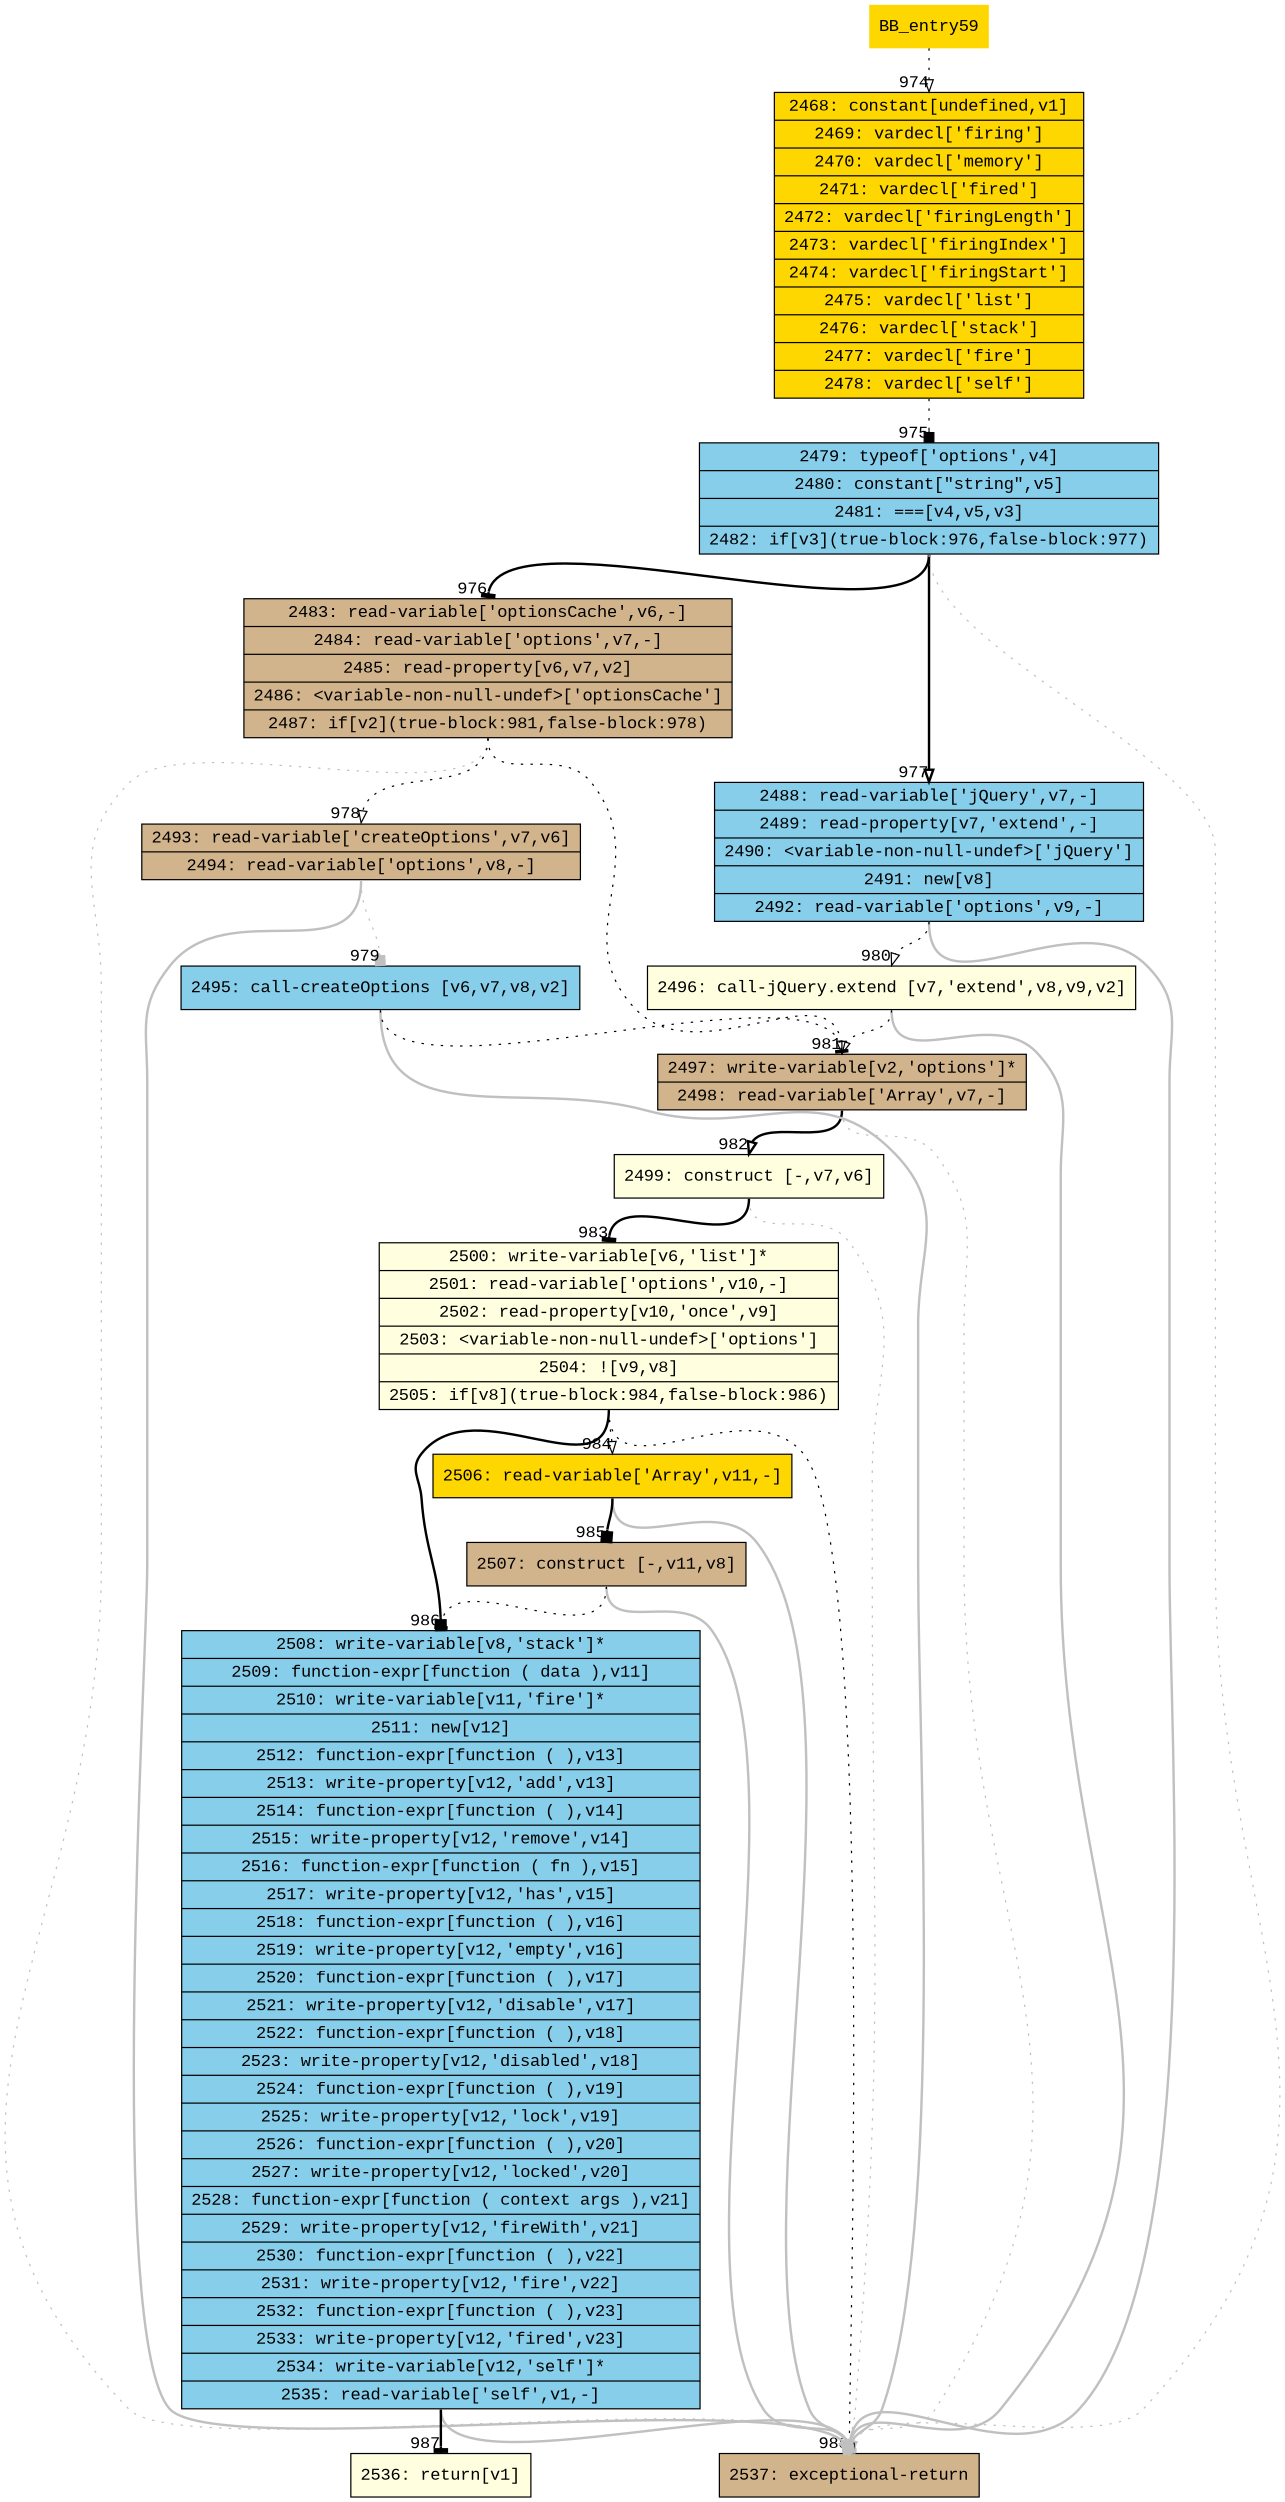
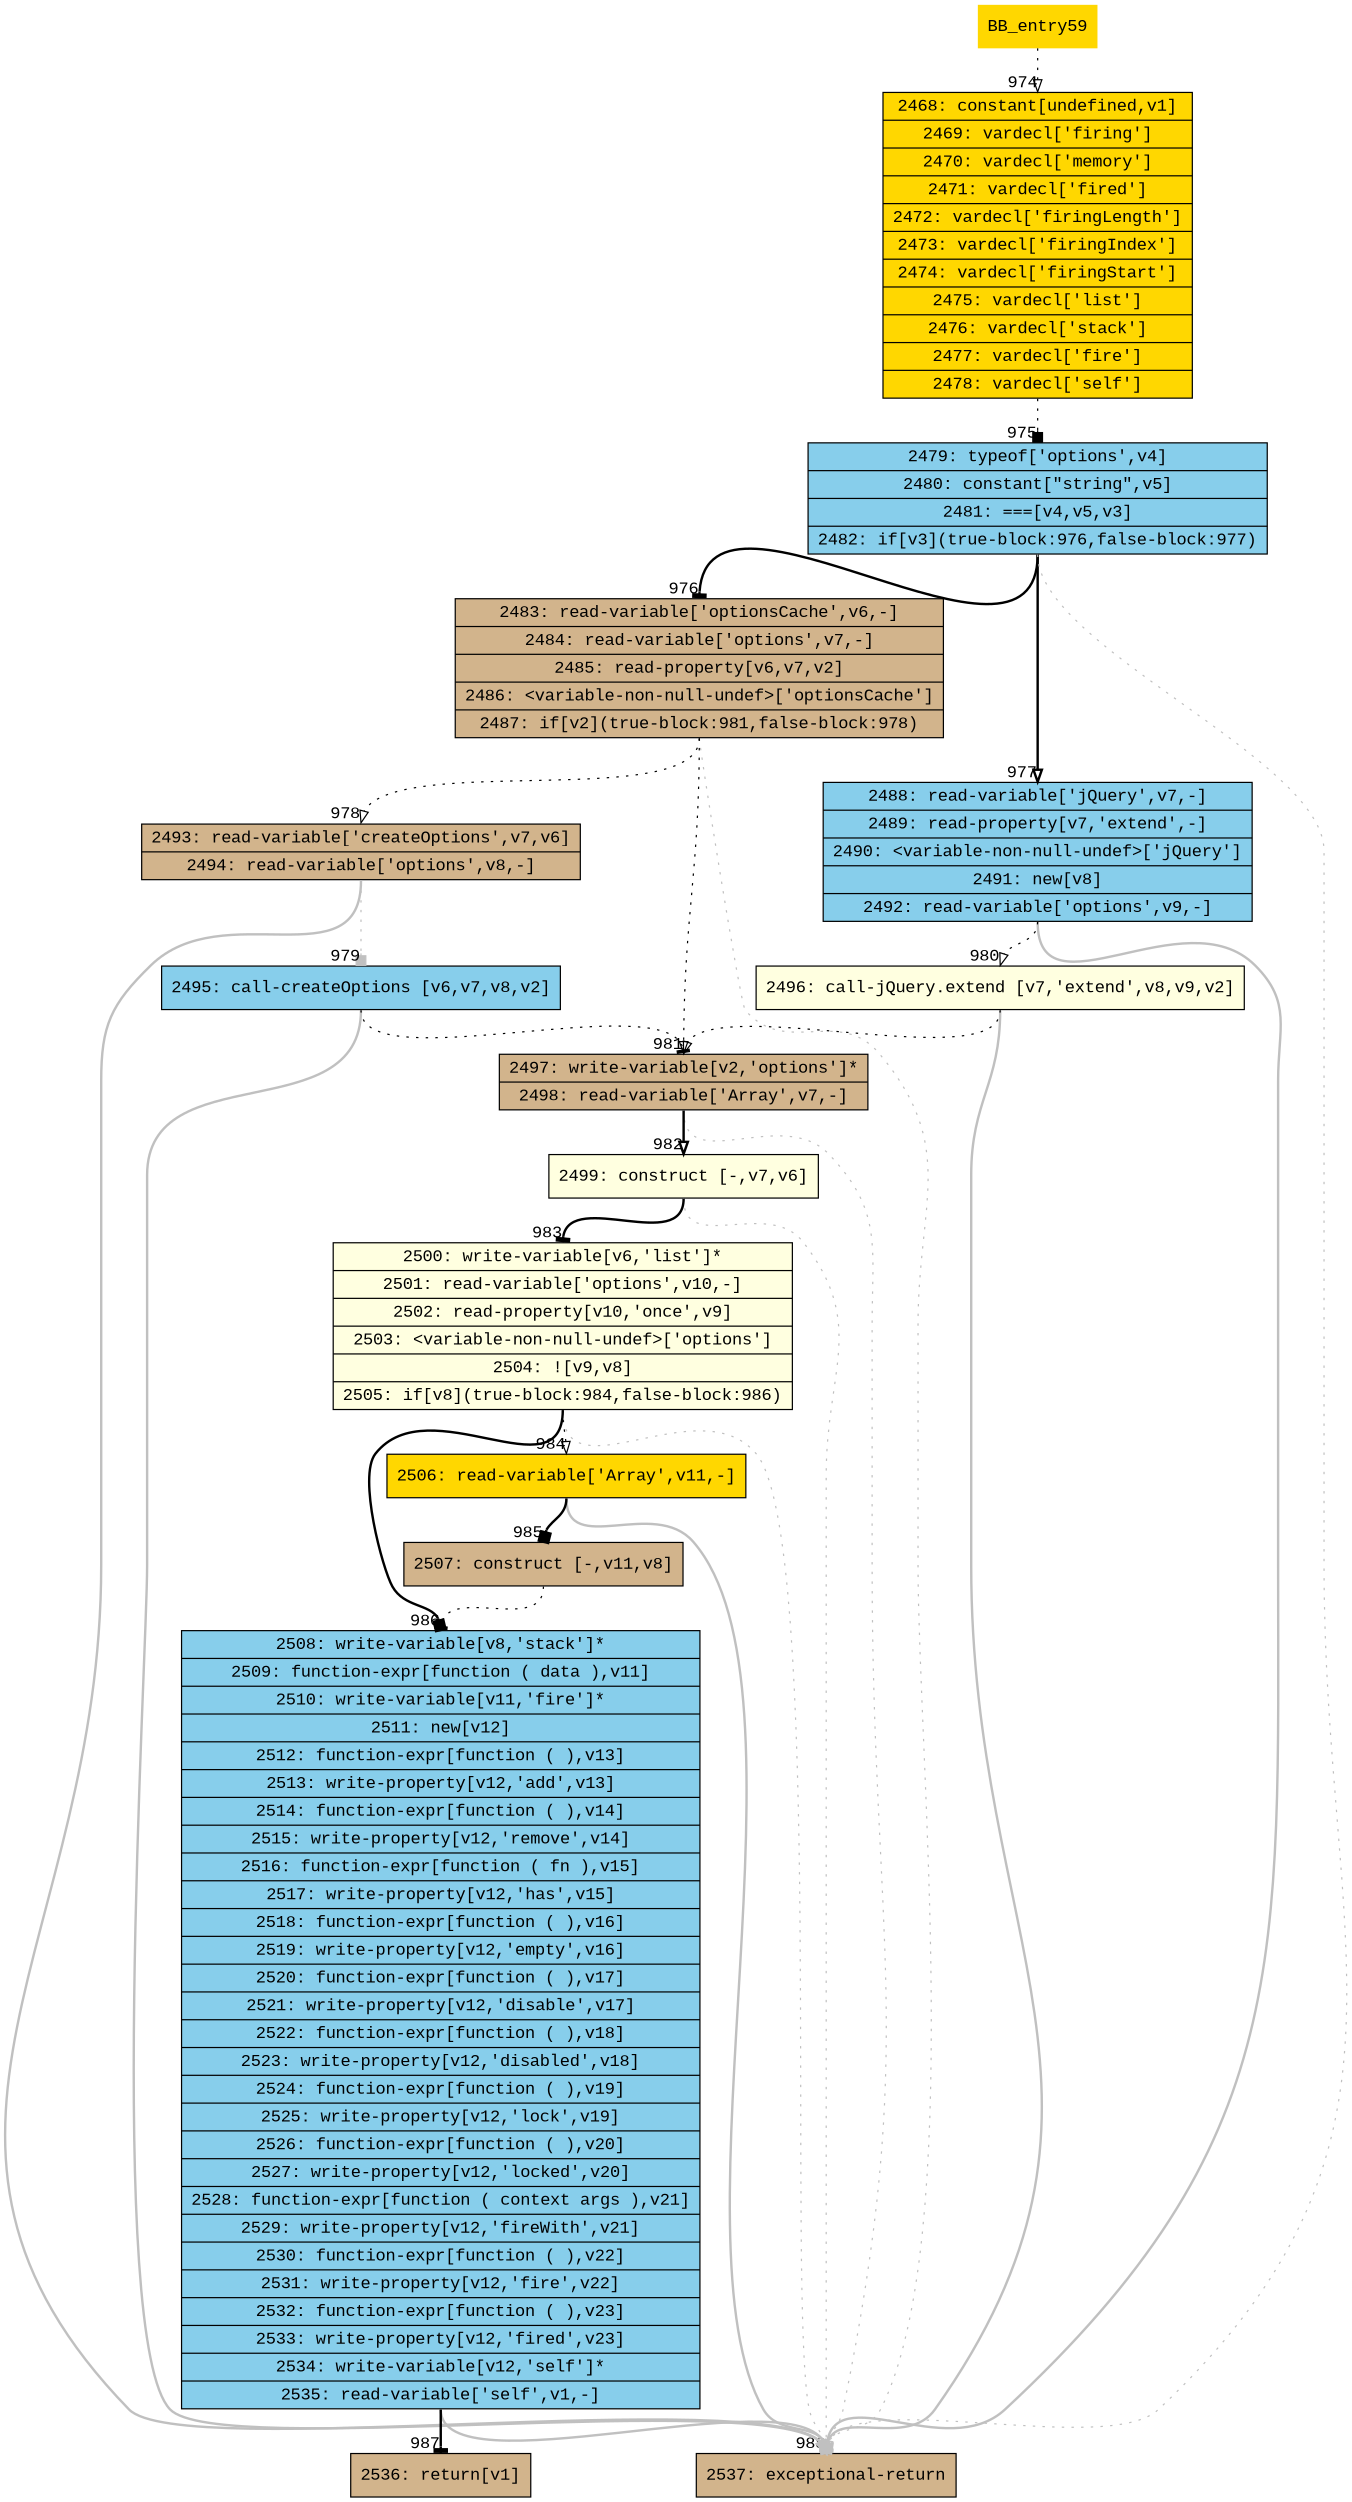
edge "2500: write-variable[v6,'list']*" -> "2537: exceptional-return": color black -> gray
edge "2507: construct [-,v11,v8]" -> "2537: exceptional-return": removed
node "2536: return[v1]": fillcolor lightyellow -> tan
